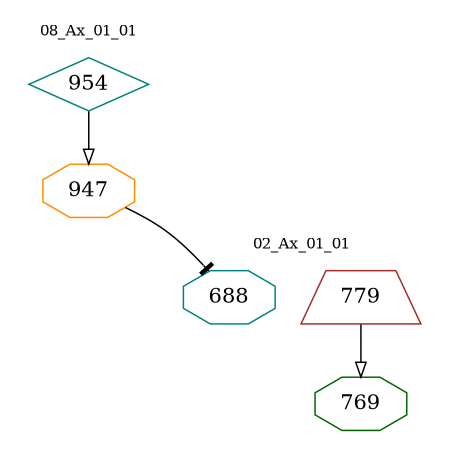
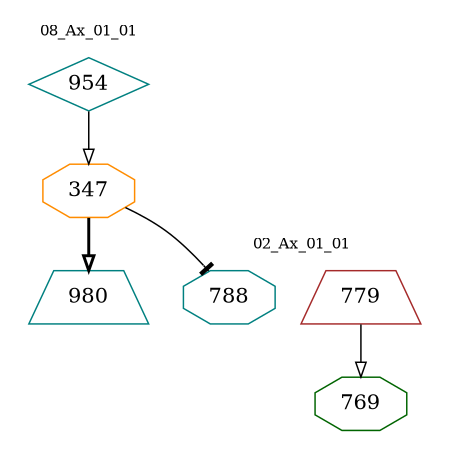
node "947": label "947" -> "347"
node "980": added
node "688": label "688" -> "788"
